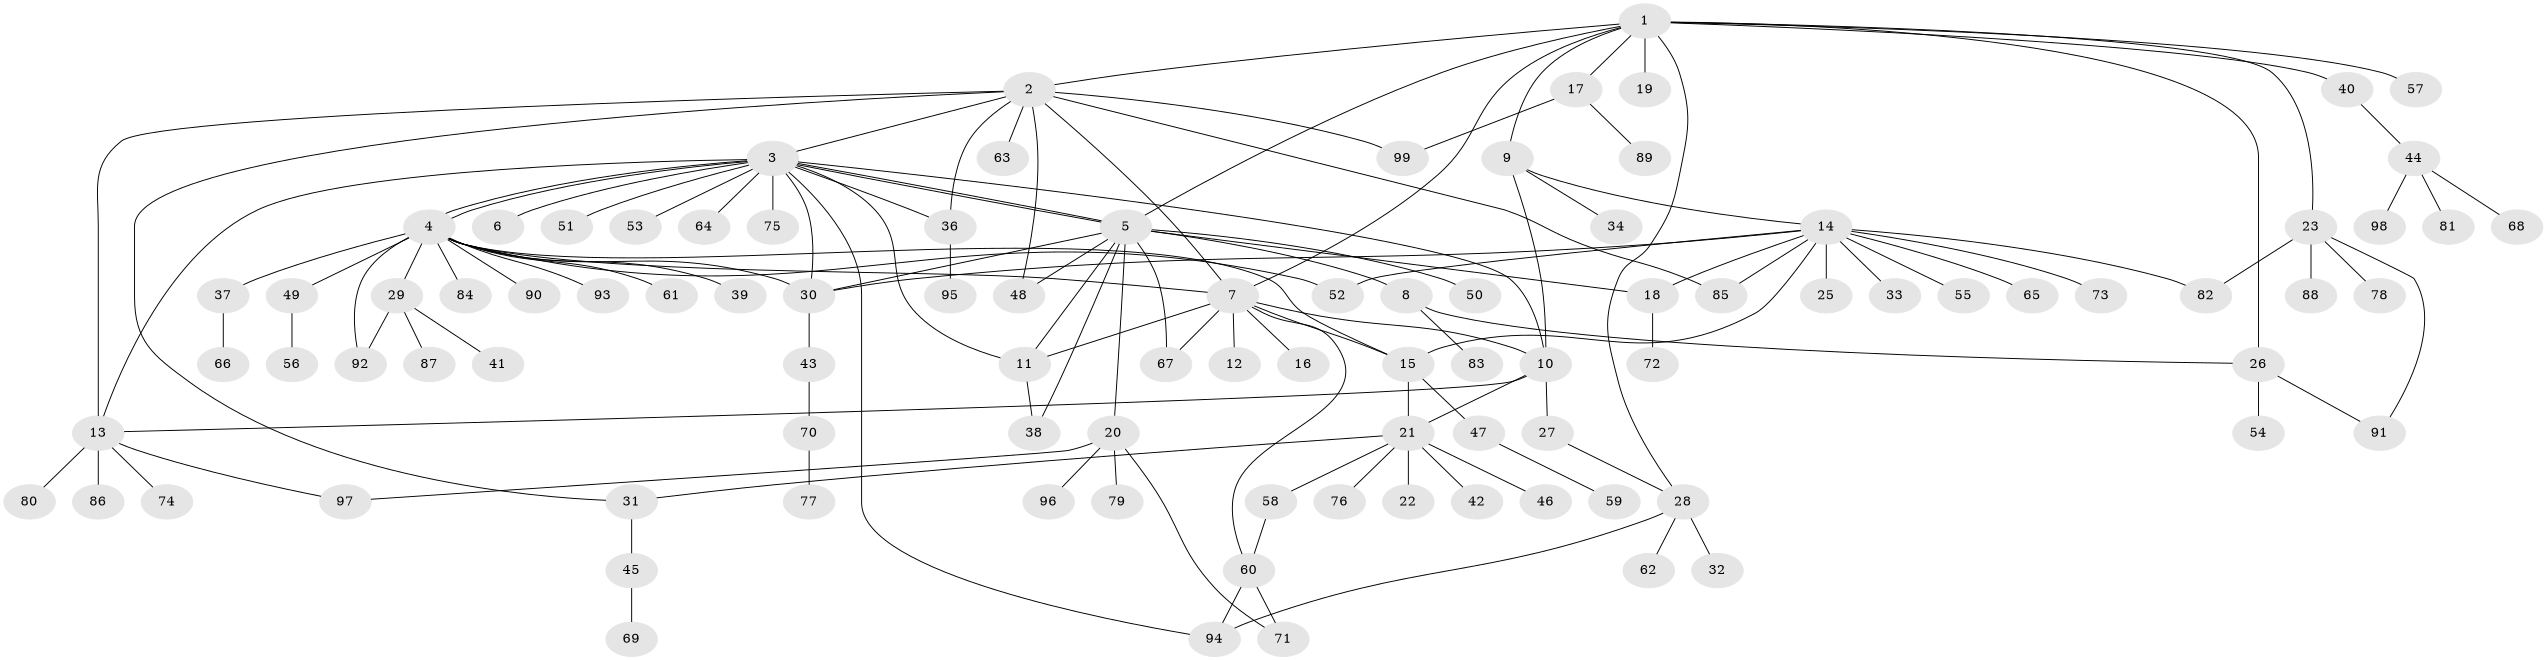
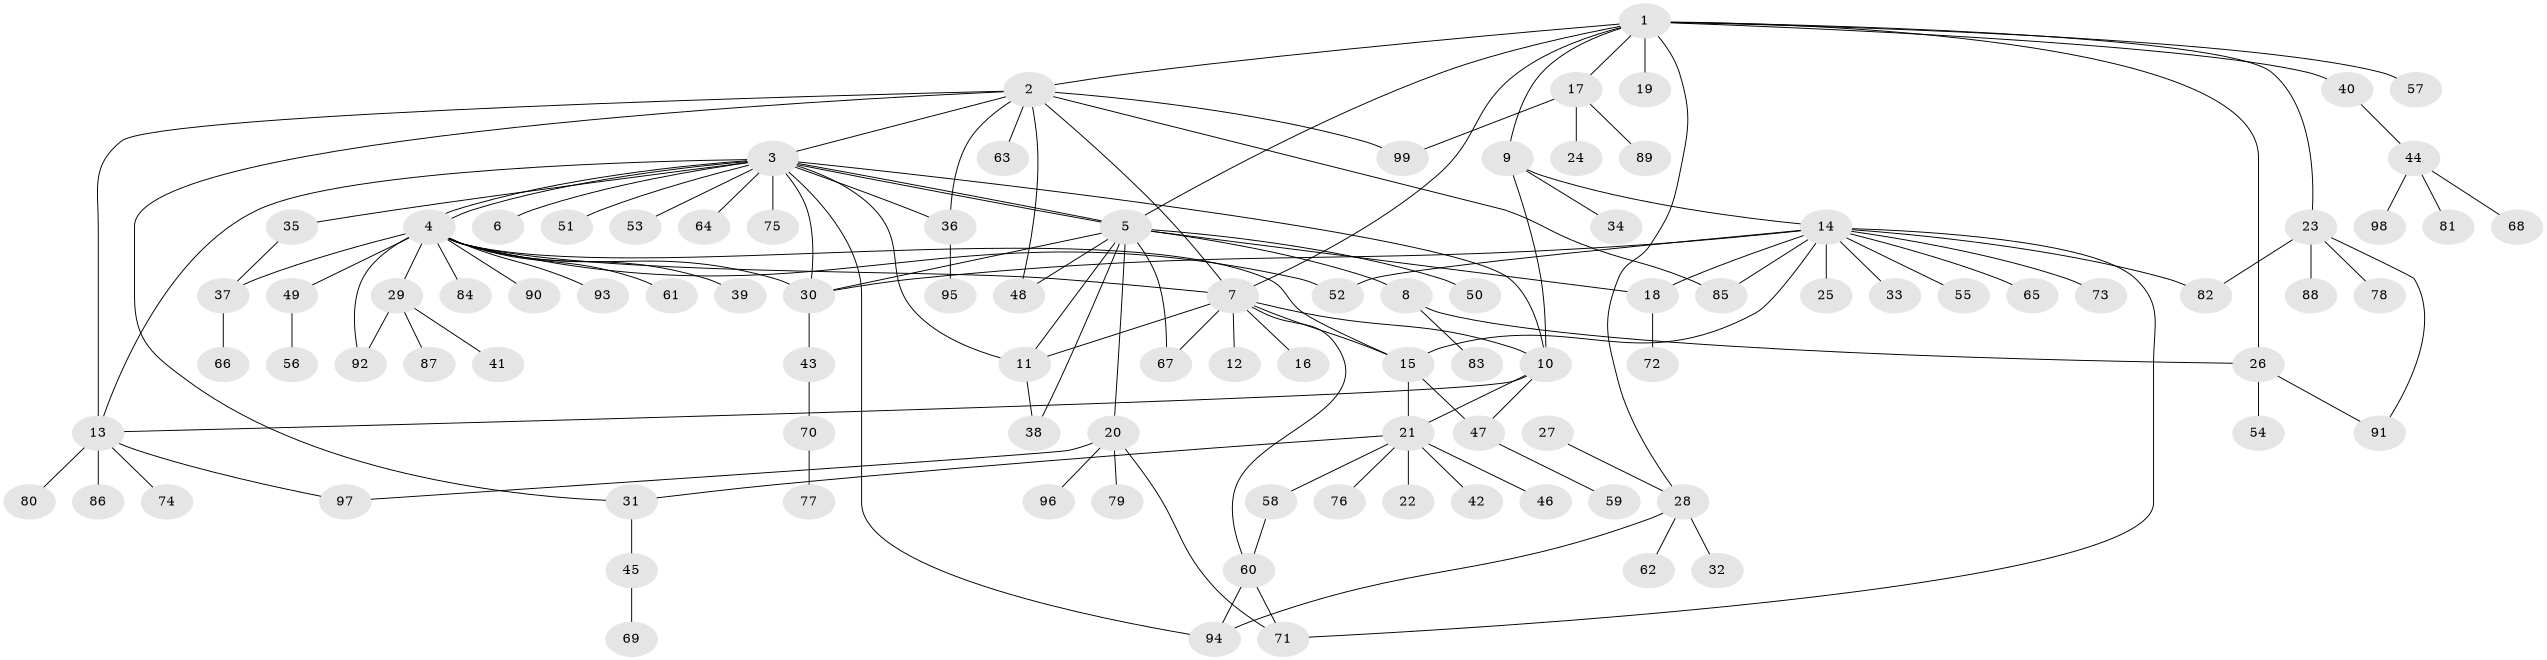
node "24": added
node "35": added
edge "10" -- "27": now "10" -- "47"
edge "14" -- "71": added
